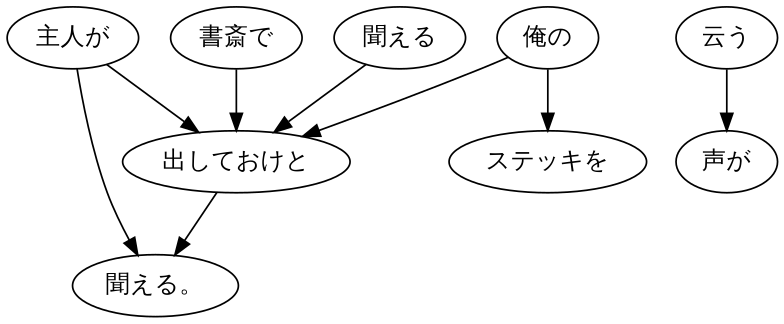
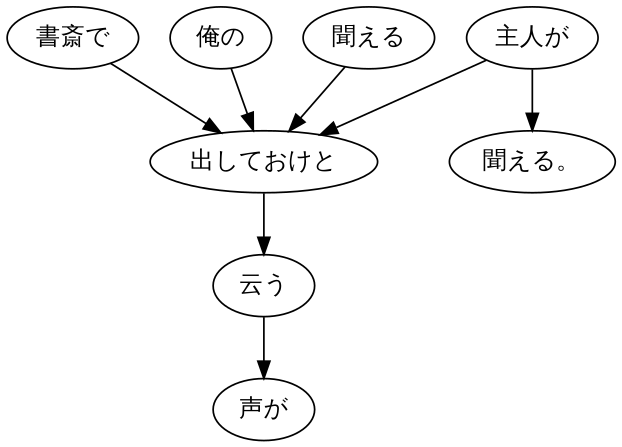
node "ステッキを": removed
edge "出しておけと" -> "聞える。": now "出しておけと" -> "云う"
